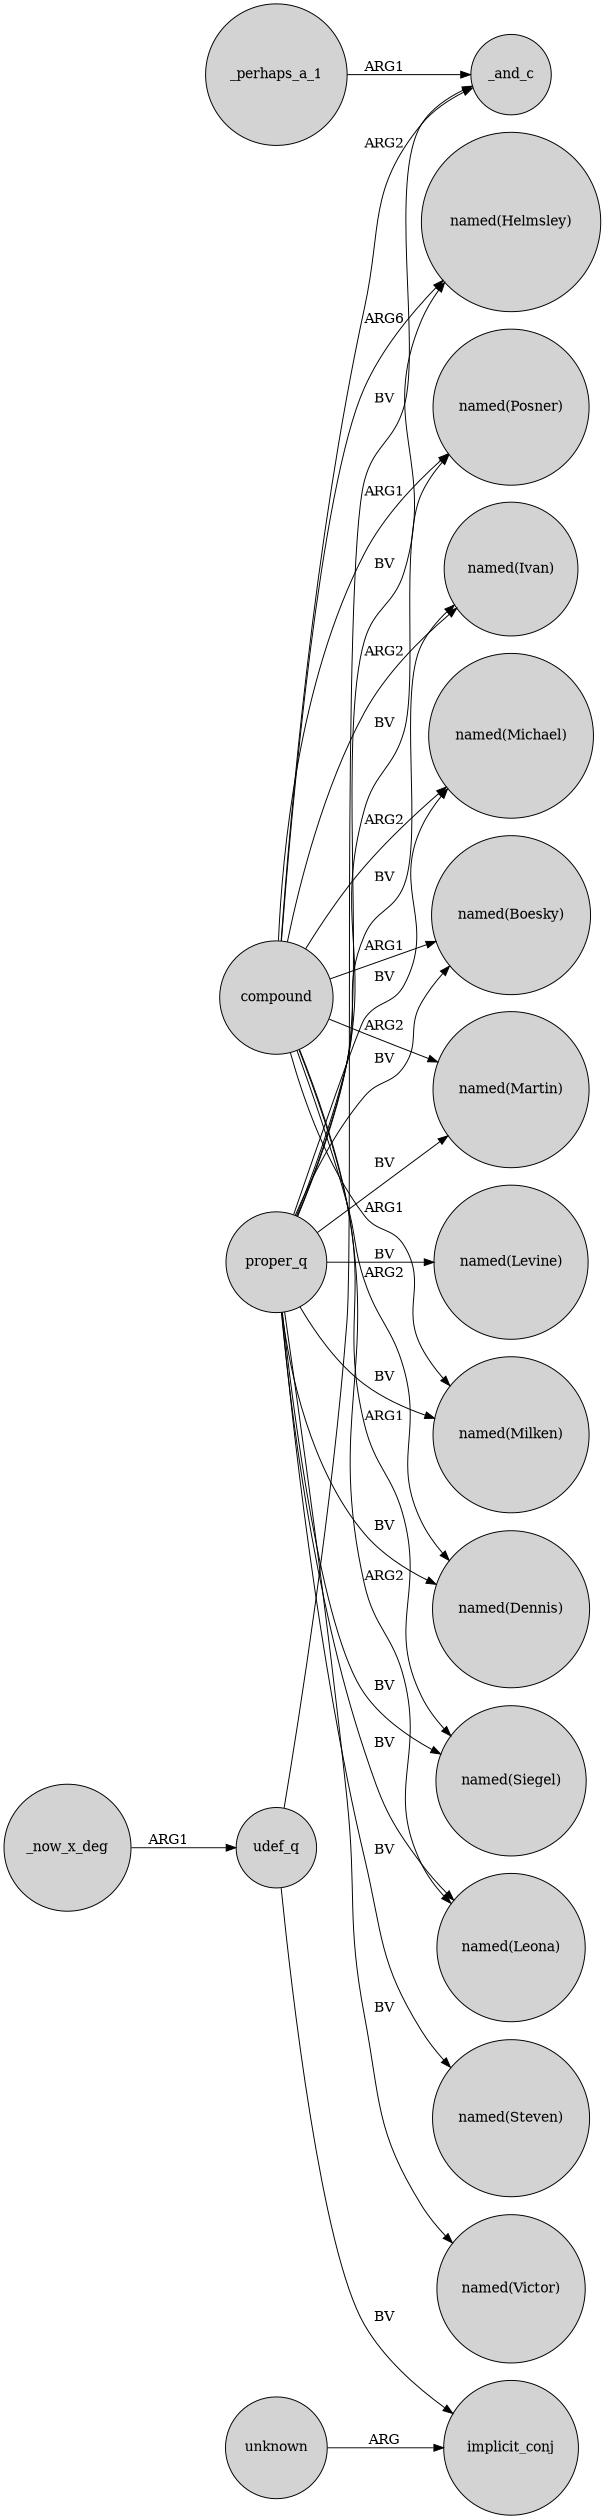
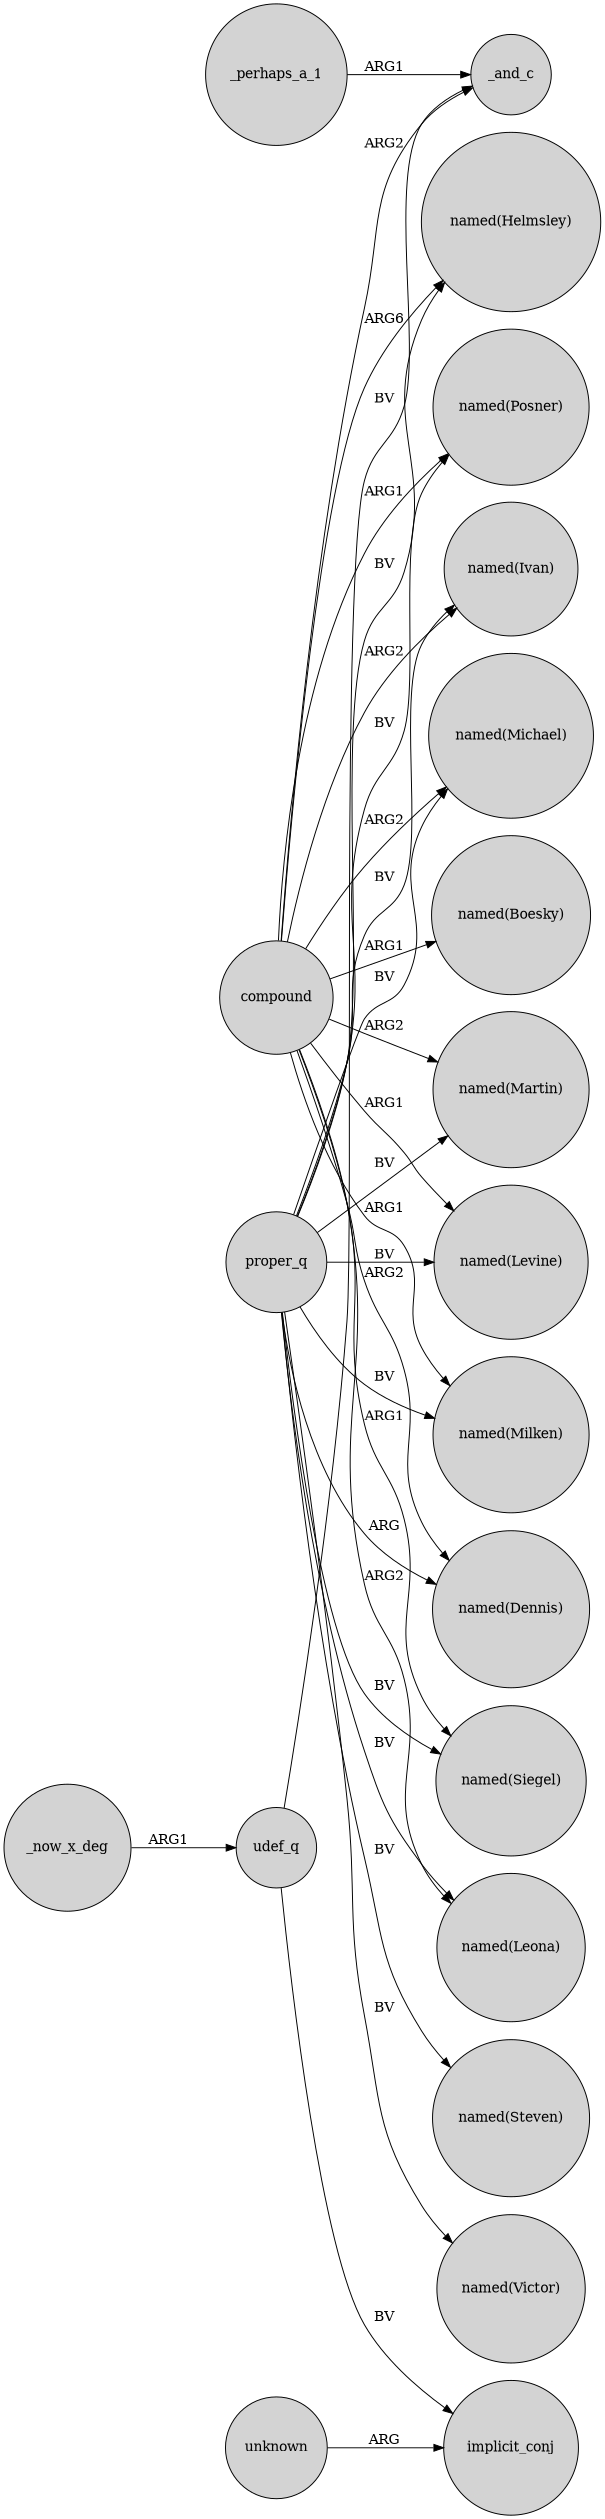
edge "proper_q" -> "named(Boesky)": removed, label "BV"
edge "compound" -> "named(Levine)": added, label "ARG1"
edge "proper_q" -> "named(Dennis)": label "BV" -> "ARG"
